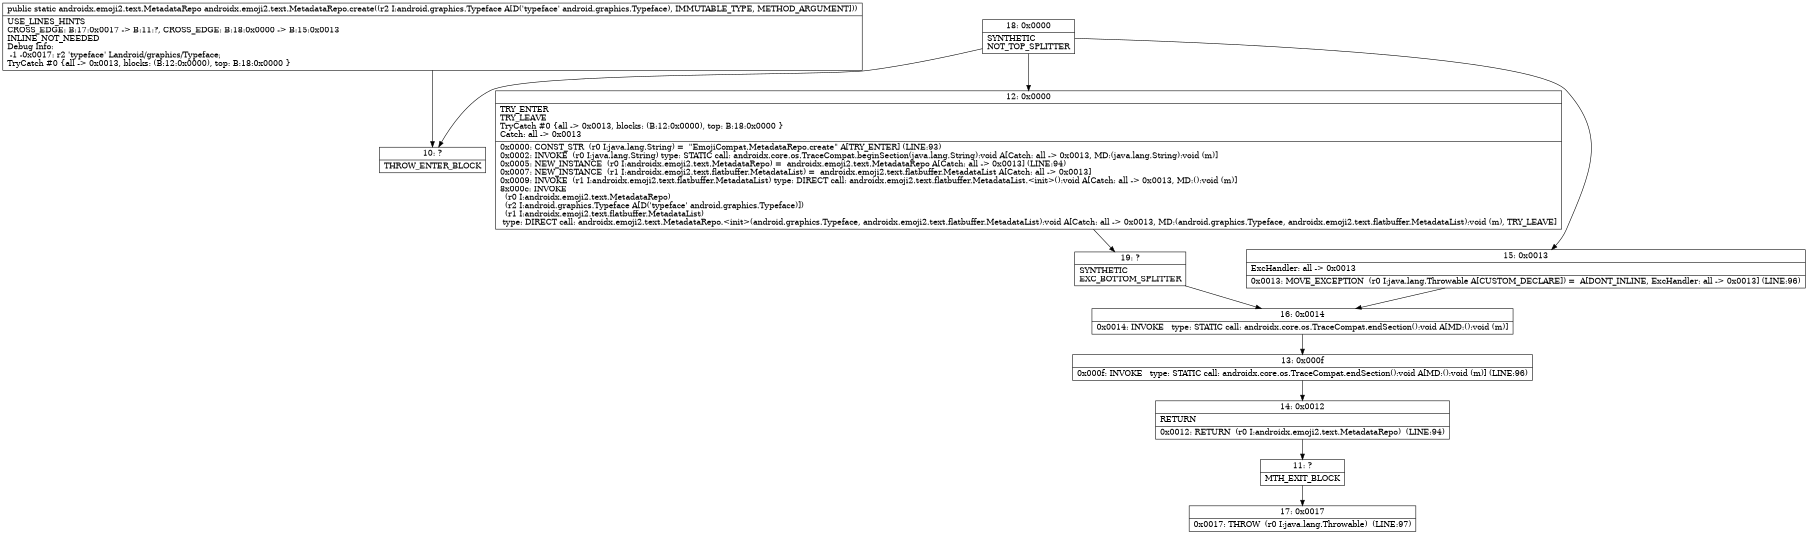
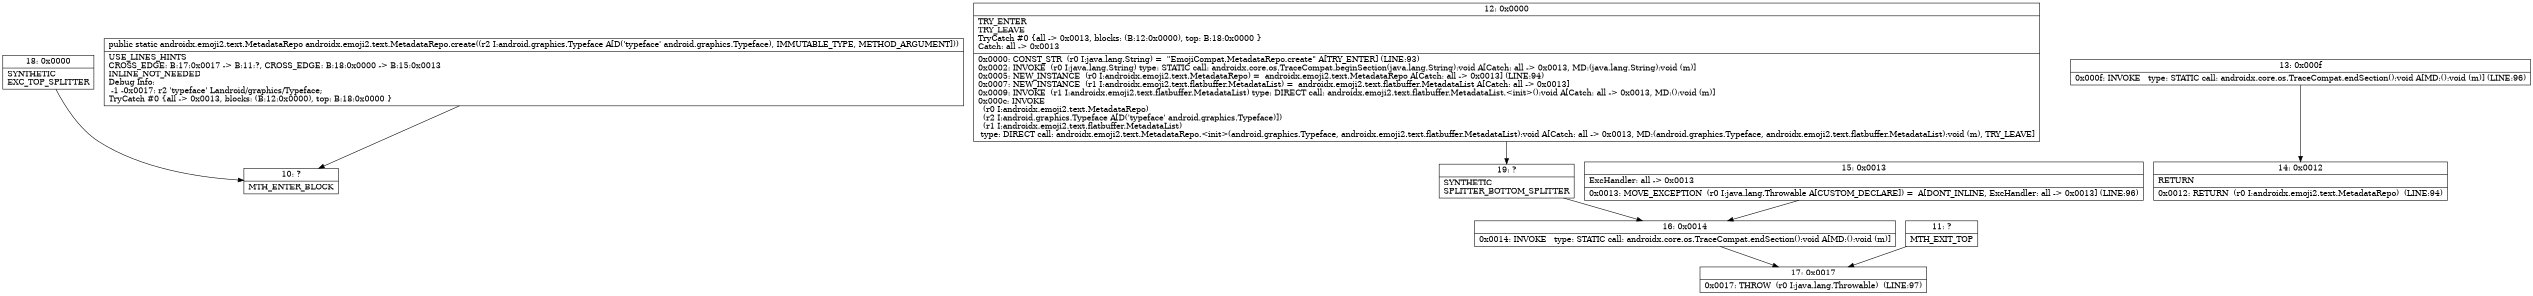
node "18: 0x0000": text "NOT_TOP_SPLITTER" -> "EXC_TOP_SPLITTER"
edge "18: 0x0000" -> "15: 0x0013": removed
edge "18: 0x0000" -> "12: 0x0000": removed
node "10: ?": text "THROW_ENTER_BLOCK" -> "MTH_ENTER_BLOCK"
node "12: 0x0000": text "8x000c: INVOKE" -> "0x000c: INVOKE"
node "19: ?": text "EXC_BOTTOM_SPLITTER" -> "SPLITTER_BOTTOM_SPLITTER"
edge "16: 0x0014" -> "13: 0x000f": now "16: 0x0014" -> "17: 0x0017"
edge "14: 0x0012" -> "11: ?": removed
node "11: ?": text "MTH_EXIT_BLOCK" -> "MTH_EXIT_TOP"
